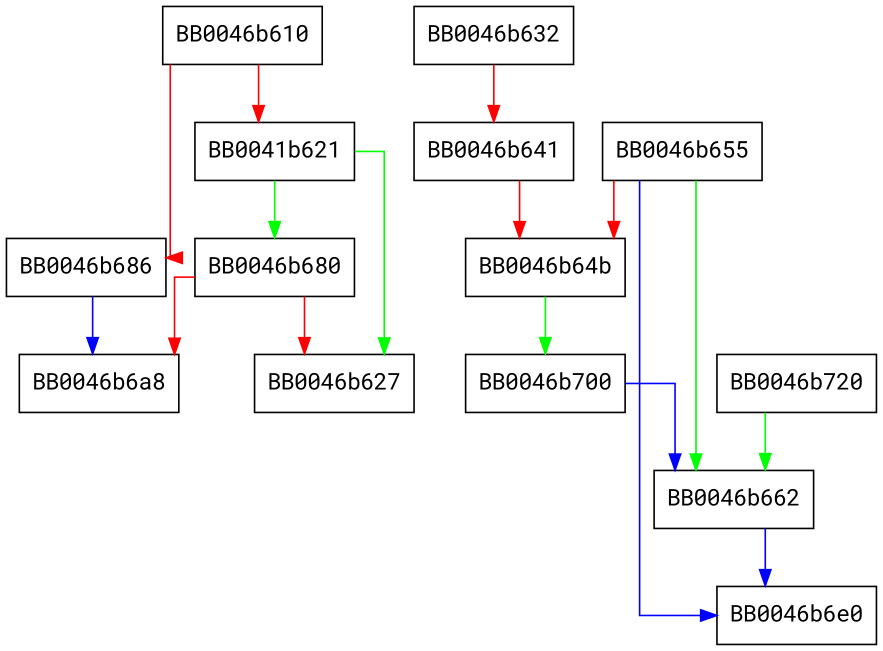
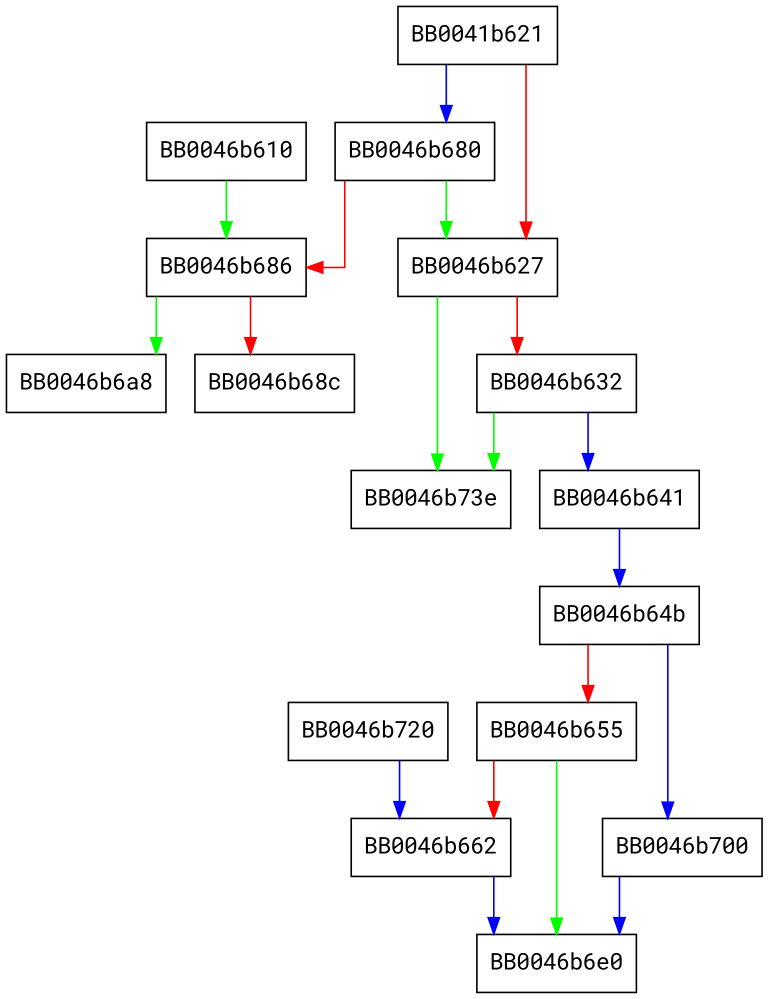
edge "BB0046b610" -> "BB0041b621": removed
edge "BB0046b632" -> "BB0046b641": color red -> blue
edge "BB0046b610" -> "BB0046b686": color red -> green
edge "BB0041b621" -> "BB0046b680": color green -> blue
edge "BB0046b641" -> "BB0046b64b": color red -> blue
edge "BB0046b655" -> "BB0046b64b": reversed
edge "BB0041b621" -> "BB0046b627": color green -> red
edge "BB0046b680" -> "BB0046b6a8": now "BB0046b680" -> "BB0046b686"
edge "BB0046b686" -> "BB0046b6a8": color blue -> green
edge "BB0046b680" -> "BB0046b627": color red -> green
edge "BB0046b627" -> "BB0046b632": added
edge "BB0046b64b" -> "BB0046b700": color green -> blue
edge "BB0046b655" -> "BB0046b662": color green -> red
node "BB0046b68c": added
edge "BB0046b700" -> "BB0046b662": now "BB0046b700" -> "BB0046b6e0"
edge "BB0046b655" -> "BB0046b6e0": color blue -> green
edge "BB0046b720" -> "BB0046b662": color green -> blue
node "BB0046b73e": added
